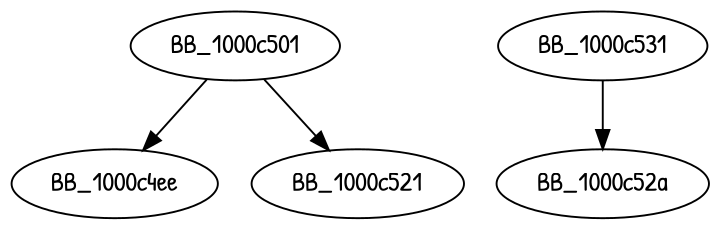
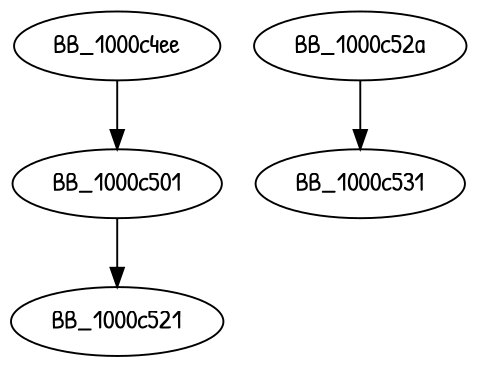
edge "BB_1000c531" -> "BB_1000c52a": reversed
edge "BB_1000c501" -> "BB_1000c4ee": reversed
